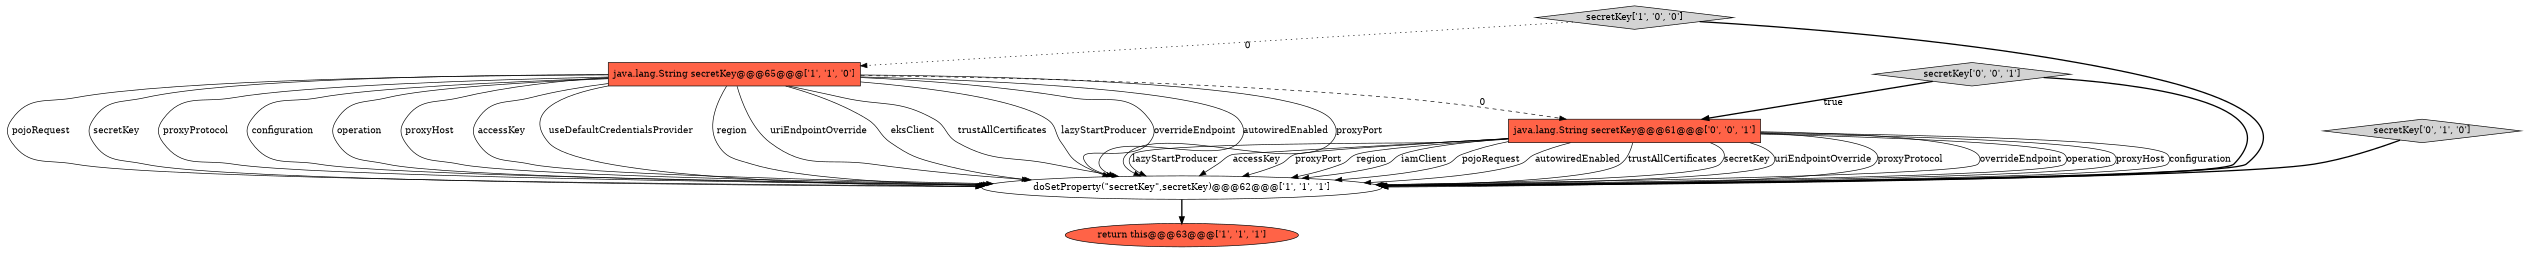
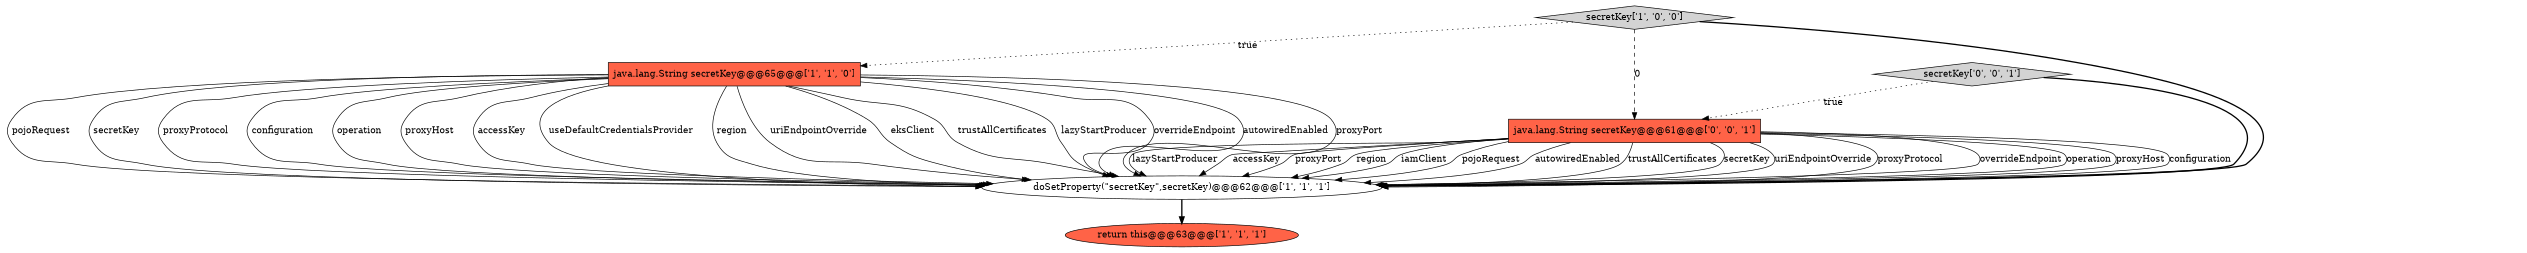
edge "secretKey['1', '0', '0']" -> "java.lang.String secretKey@@@65@@@['1', '1', '0']": label "0" -> "true"
edge "java.lang.String secretKey@@@65@@@['1', '1', '0']" -> "java.lang.String secretKey@@@61@@@['0', '0', '1']": now "secretKey['1', '0', '0']" -> "java.lang.String secretKey@@@61@@@['0', '0', '1']"
edge "secretKey['0', '0', '1']" -> "java.lang.String secretKey@@@61@@@['0', '0', '1']": style bold -> dotted
node "secretKey['0', '1', '0']": removed
